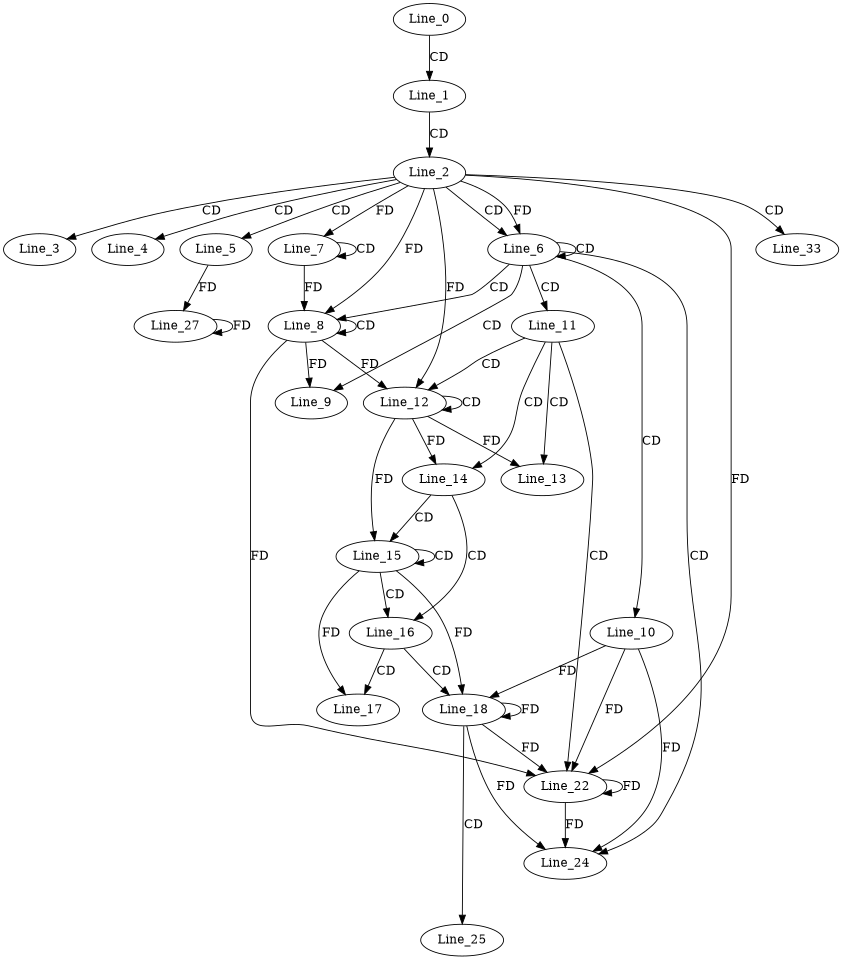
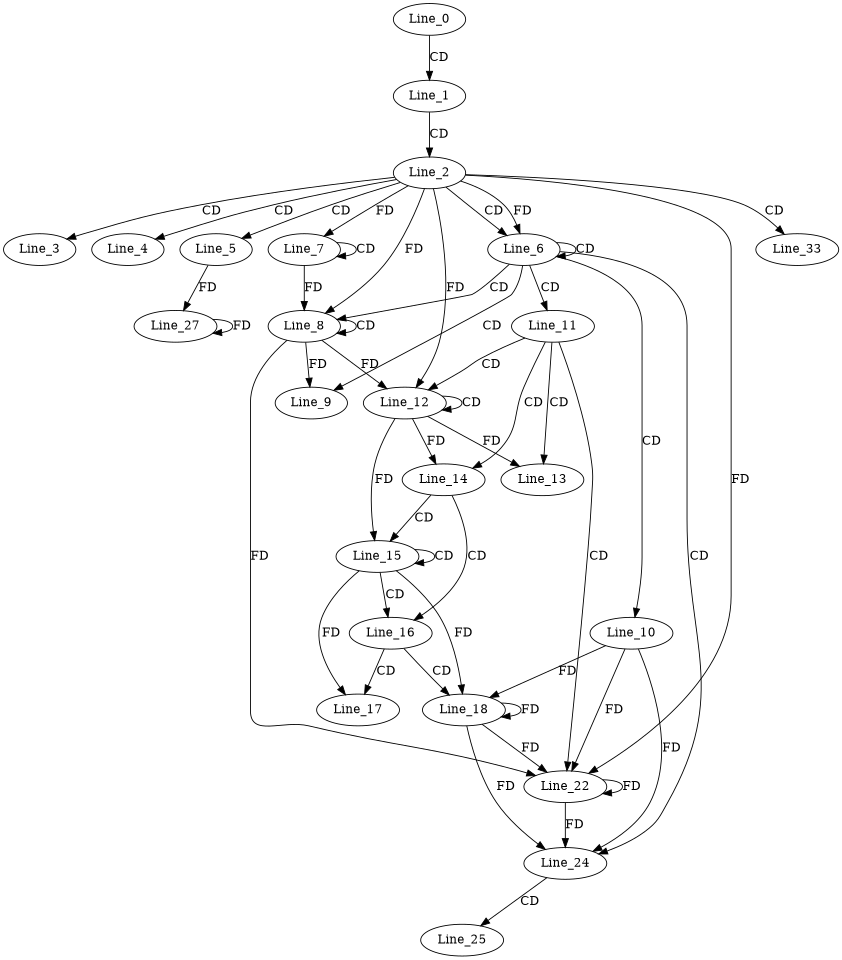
edge "Line_18" -> "Line_25": now "Line_24" -> "Line_25"
